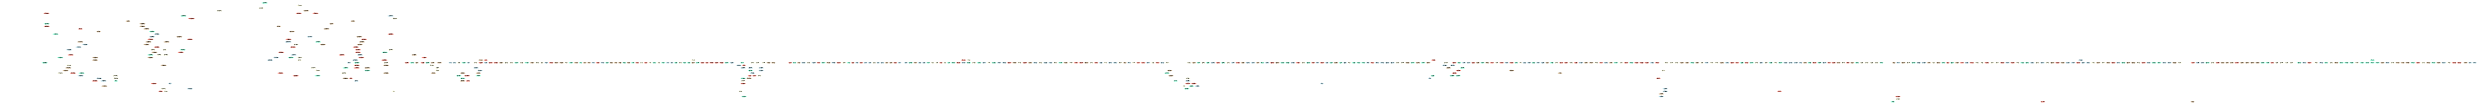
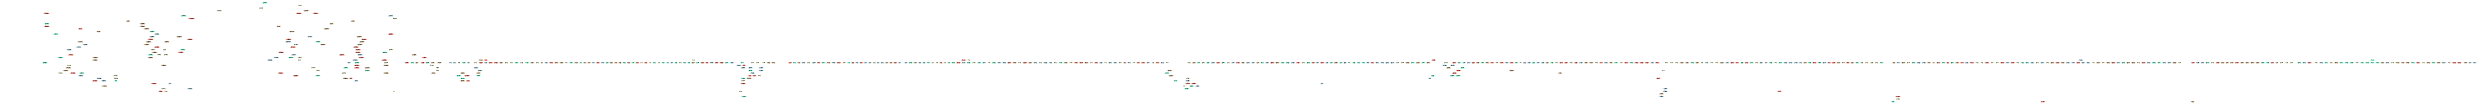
node "(499) R139": fillcolor salmon -> lightblue
